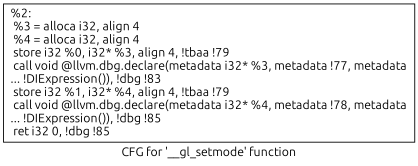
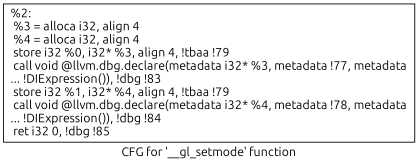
node "%2:": text "... !DIExpression()), !dbg !85" -> "... !DIExpression()), !dbg !84"
